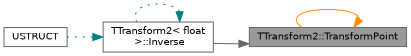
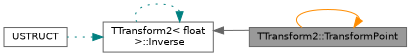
edge "TTransform2< float >::Inverse" -> "TTransform2::TransformPoint": reversed
